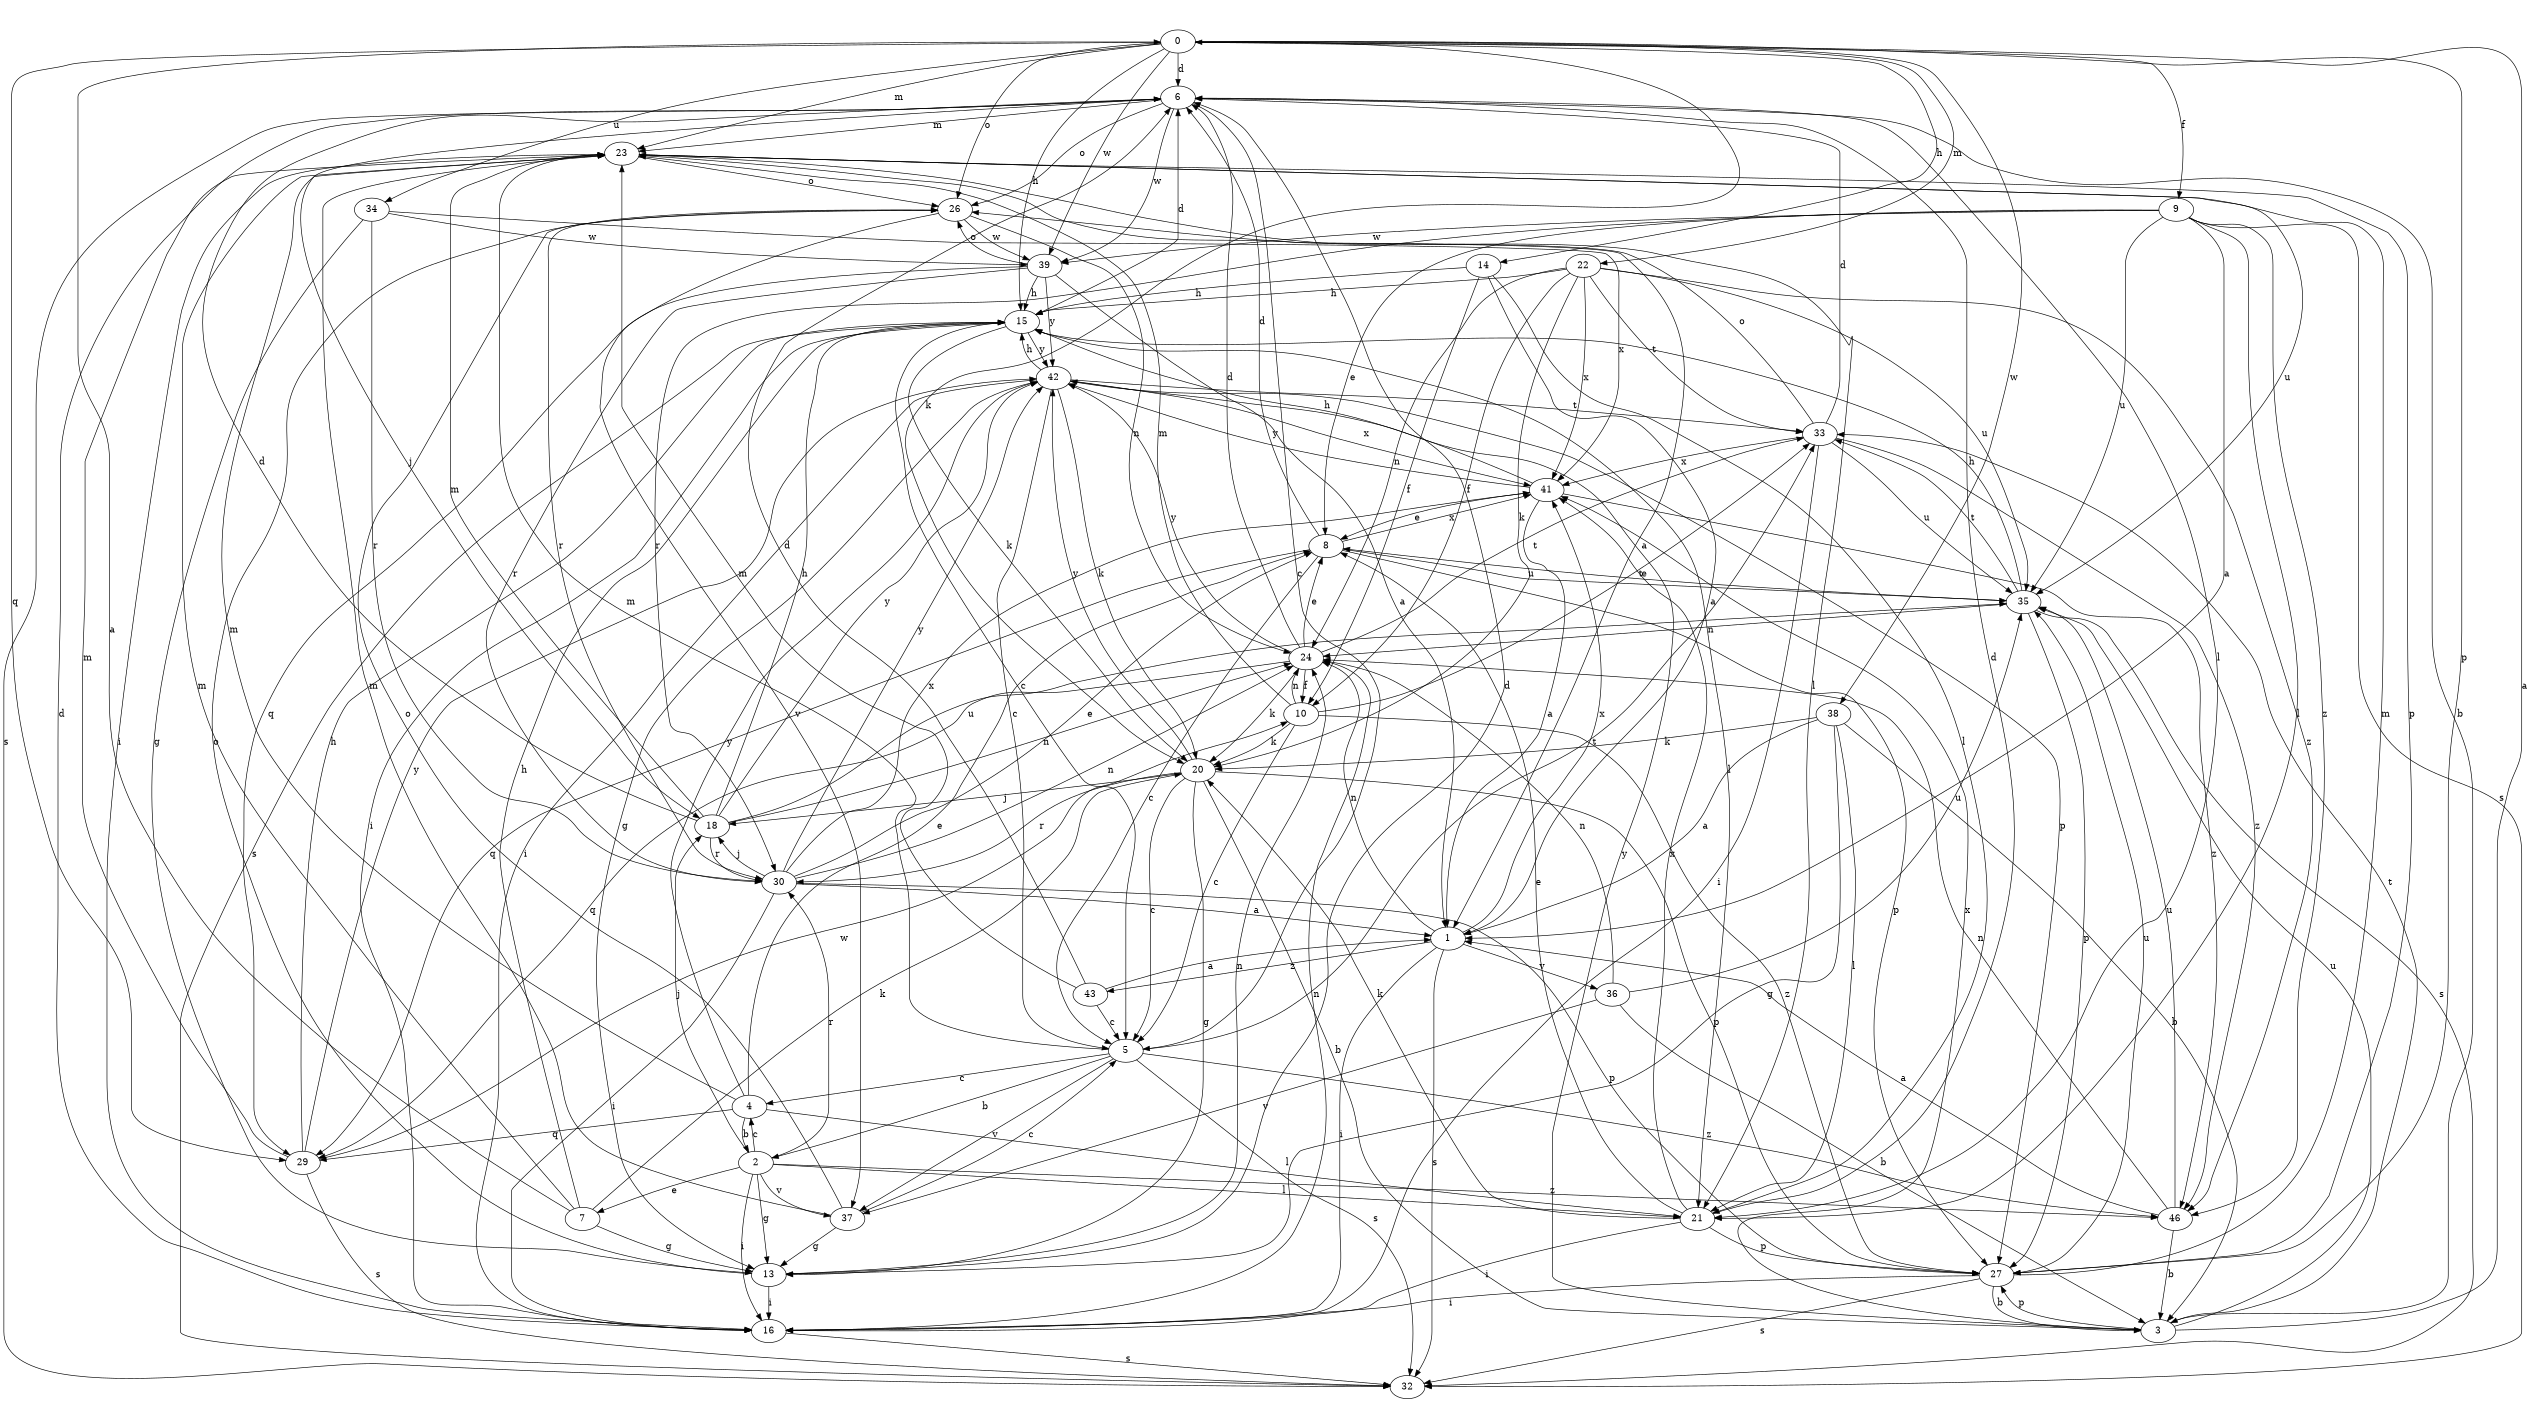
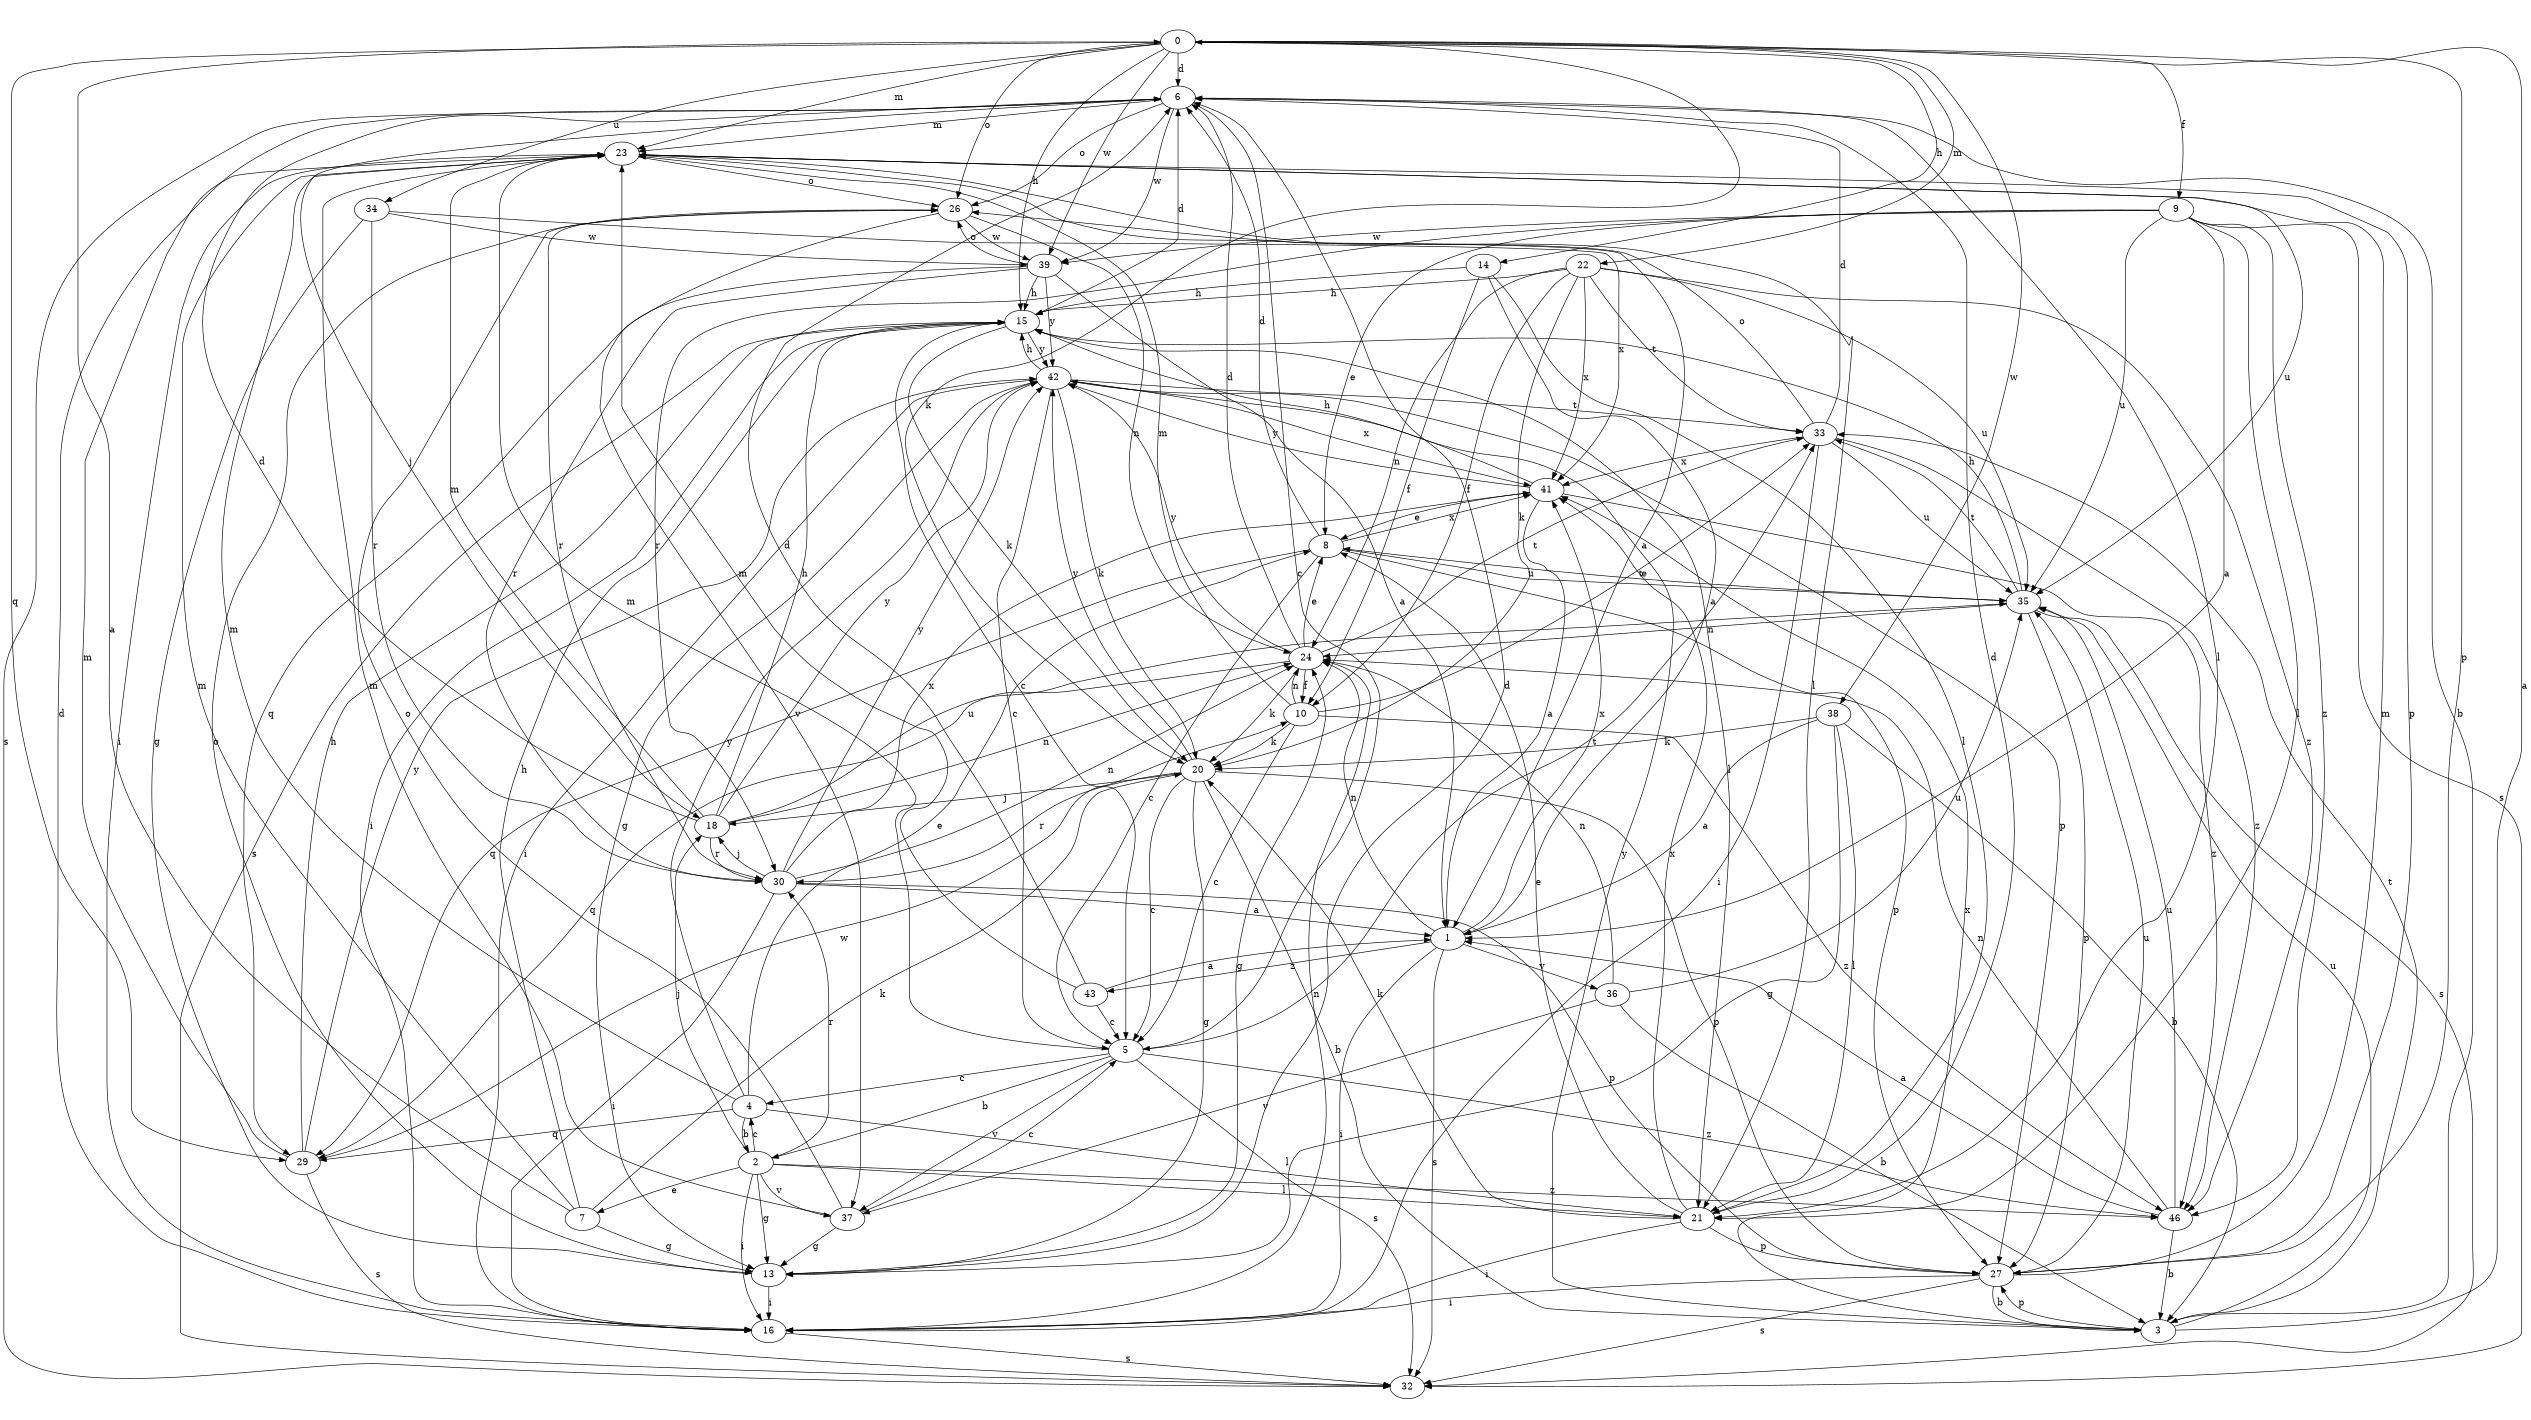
edge "30" -> "8": removed, label "e"
edge "10" -> "27": now "10" -> "46"
edge "13" -> "24": label "n" -> "g"
